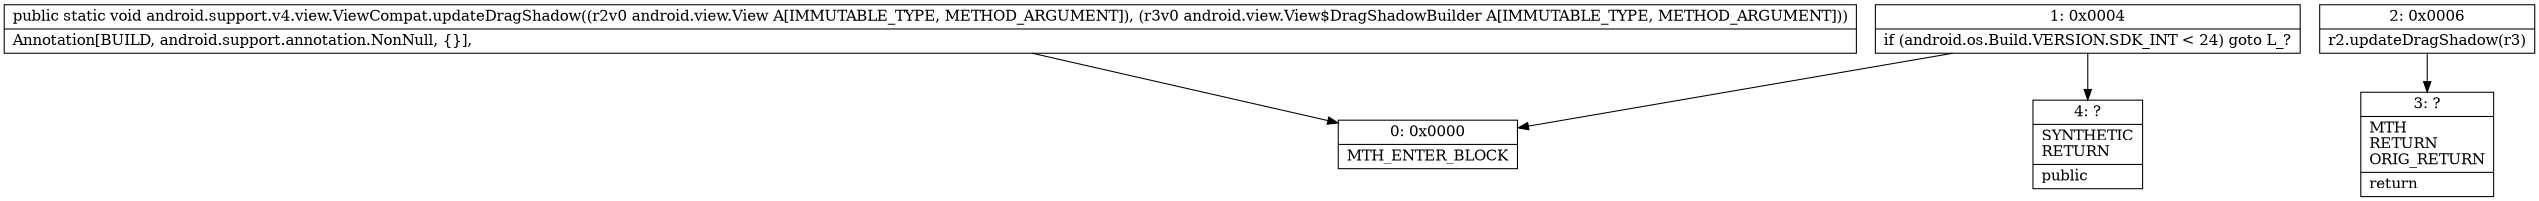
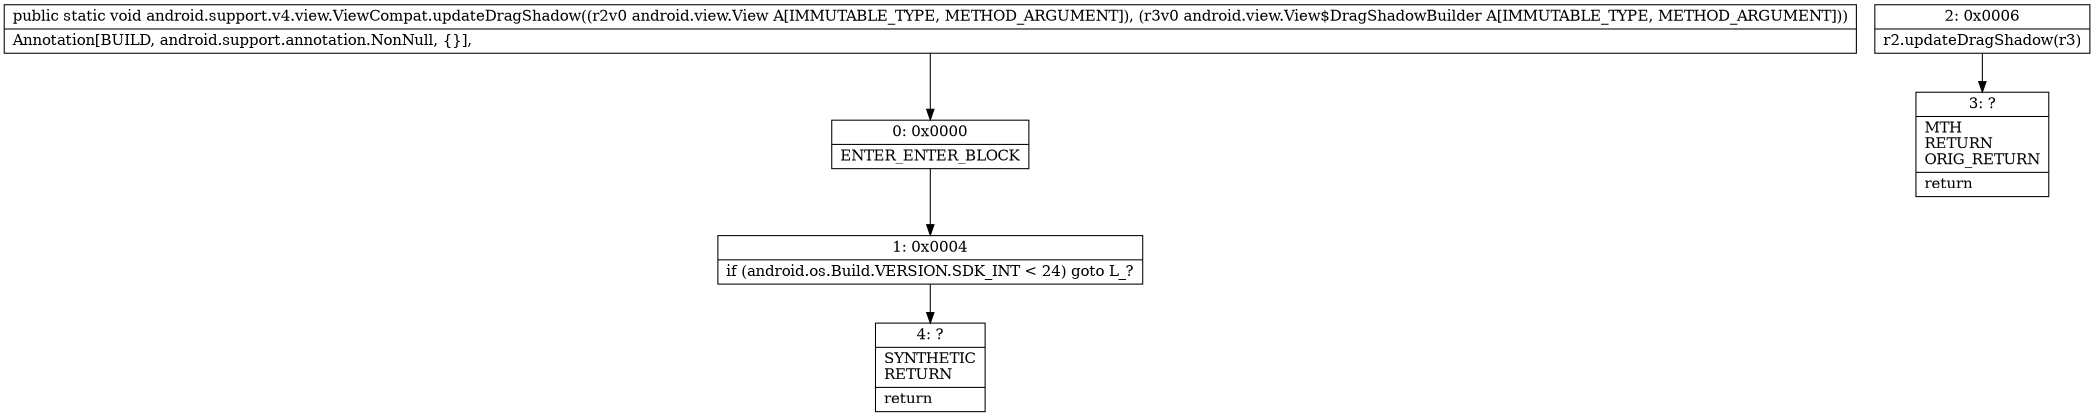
edge "1: 0x0004" -> "0: 0x0000": reversed
node "0: 0x0000": text "MTH_ENTER_BLOCK" -> "ENTER_ENTER_BLOCK"
node "4: ?": text "public" -> "return"
